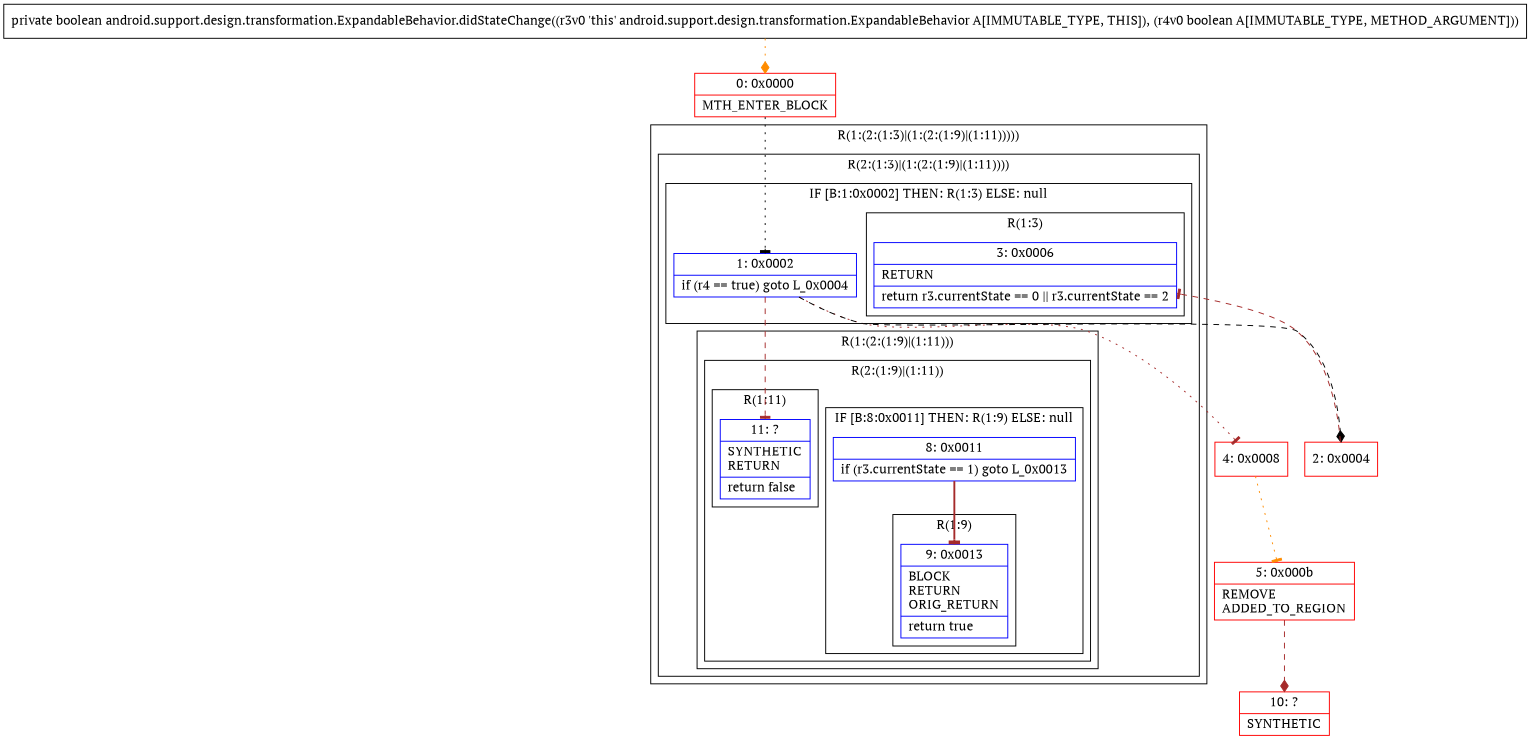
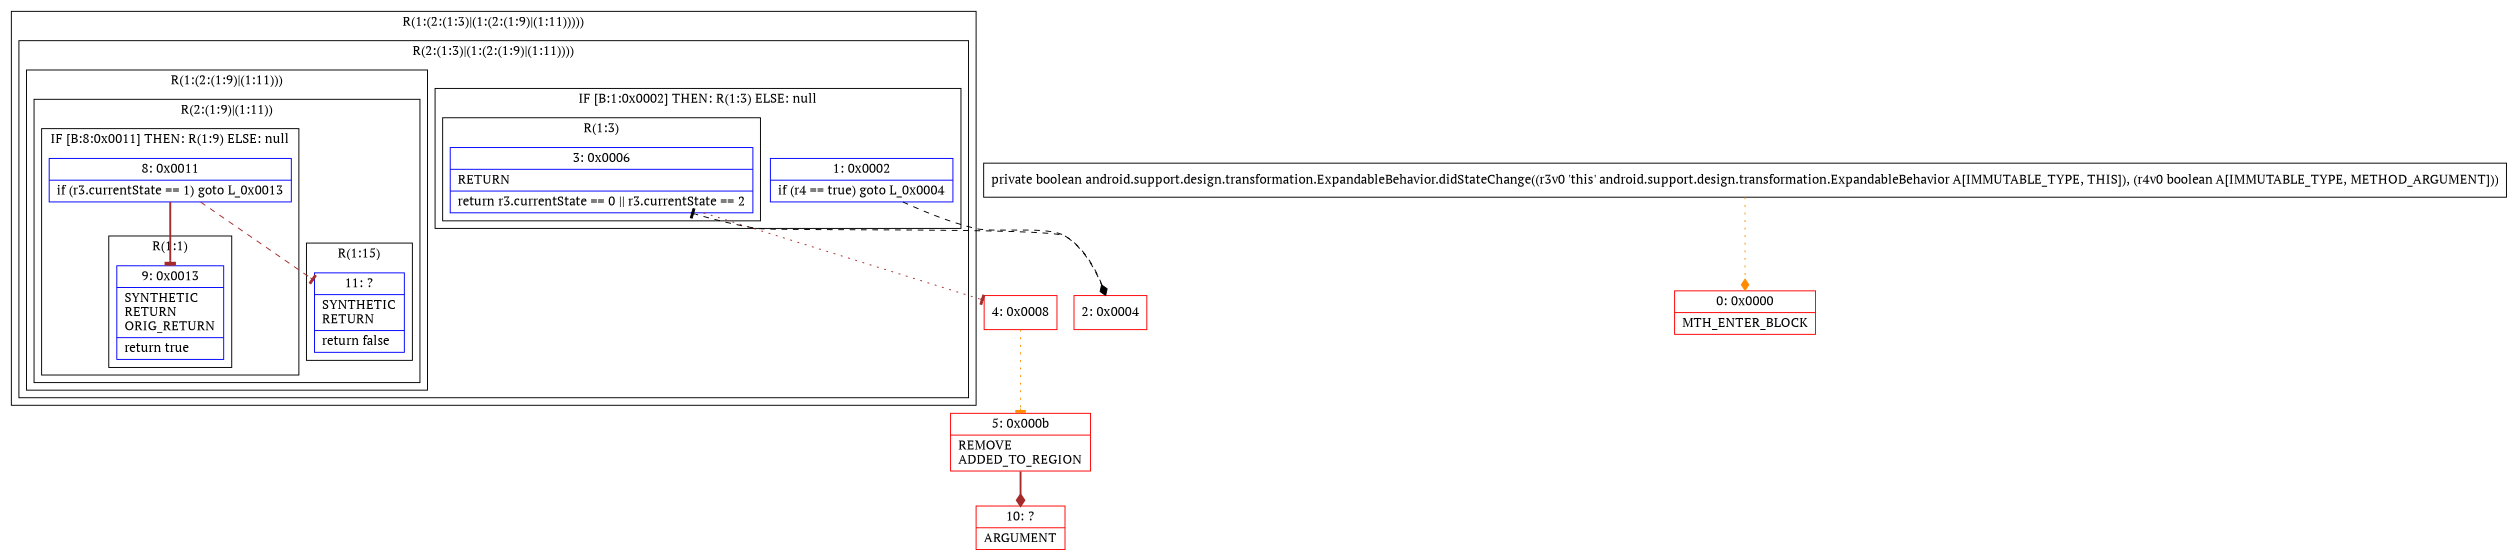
edge "0: 0x0000" -> "1: 0x0002": removed
edge "2: 0x0004" -> "3: 0x0006": color brown -> black
edge "1: 0x0002" -> "4: 0x0008": now "3: 0x0006" -> "4: 0x0008"
edge "1: 0x0002" -> "11: ?": now "8: 0x0011" -> "11: ?"
cluster "R(1:11)": label "R(1:11)" -> "R(1:15)"
cluster "R(1:9)": label "R(1:9)" -> "R(1:1)"
node "9: 0x0013": text "BLOCK" -> "SYNTHETIC"
edge "5: 0x000b" -> "10: ?": style dashed -> bold
node "10: ?": text "SYNTHETIC" -> "ARGUMENT"
